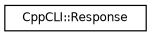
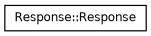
node "CppCLI::Response": label "CppCLI::Response" -> "Response::Response"
